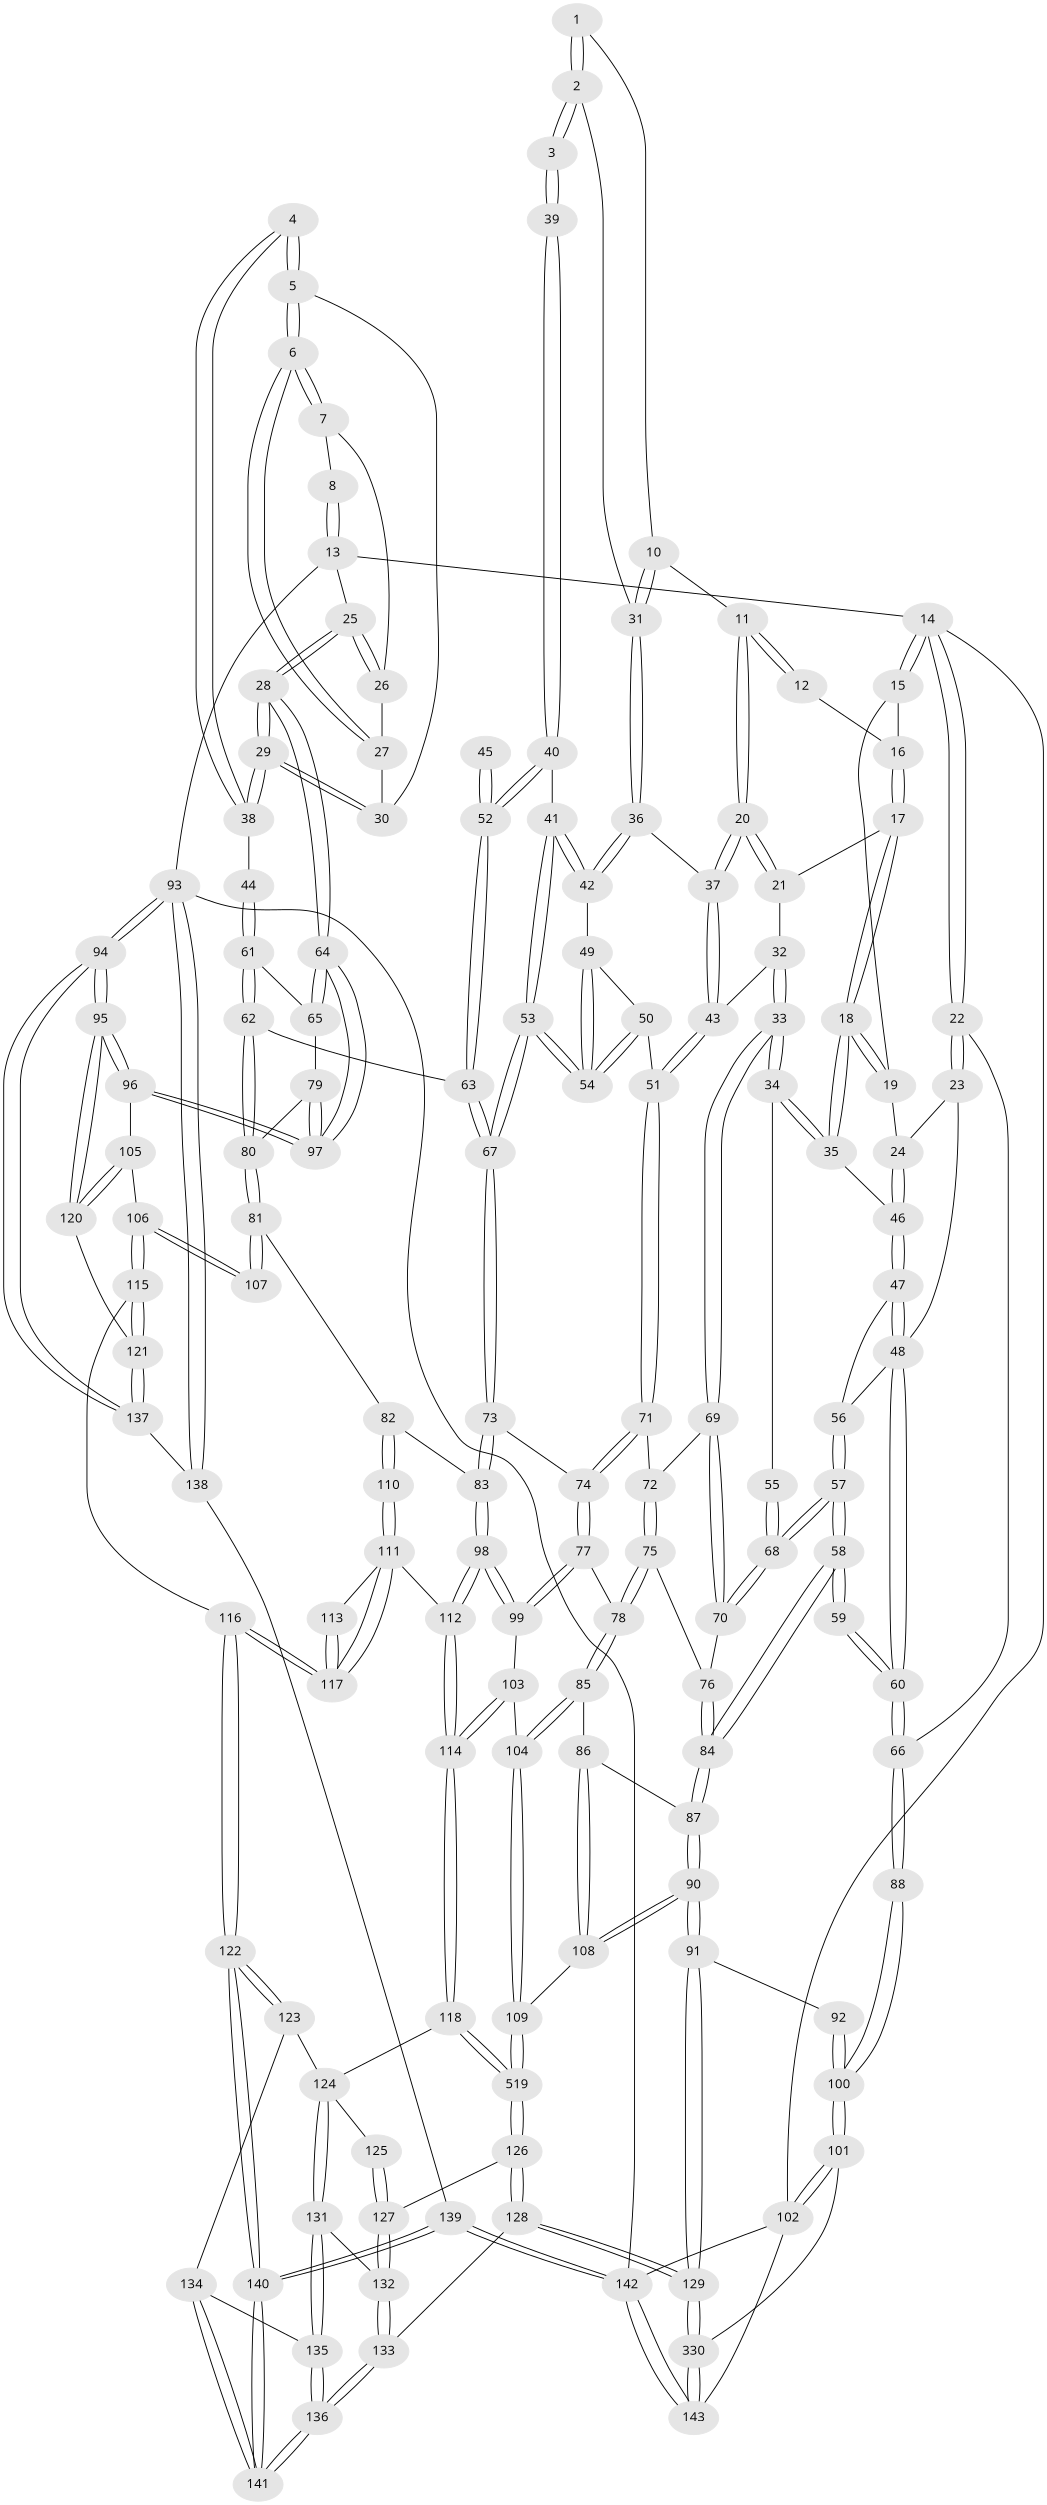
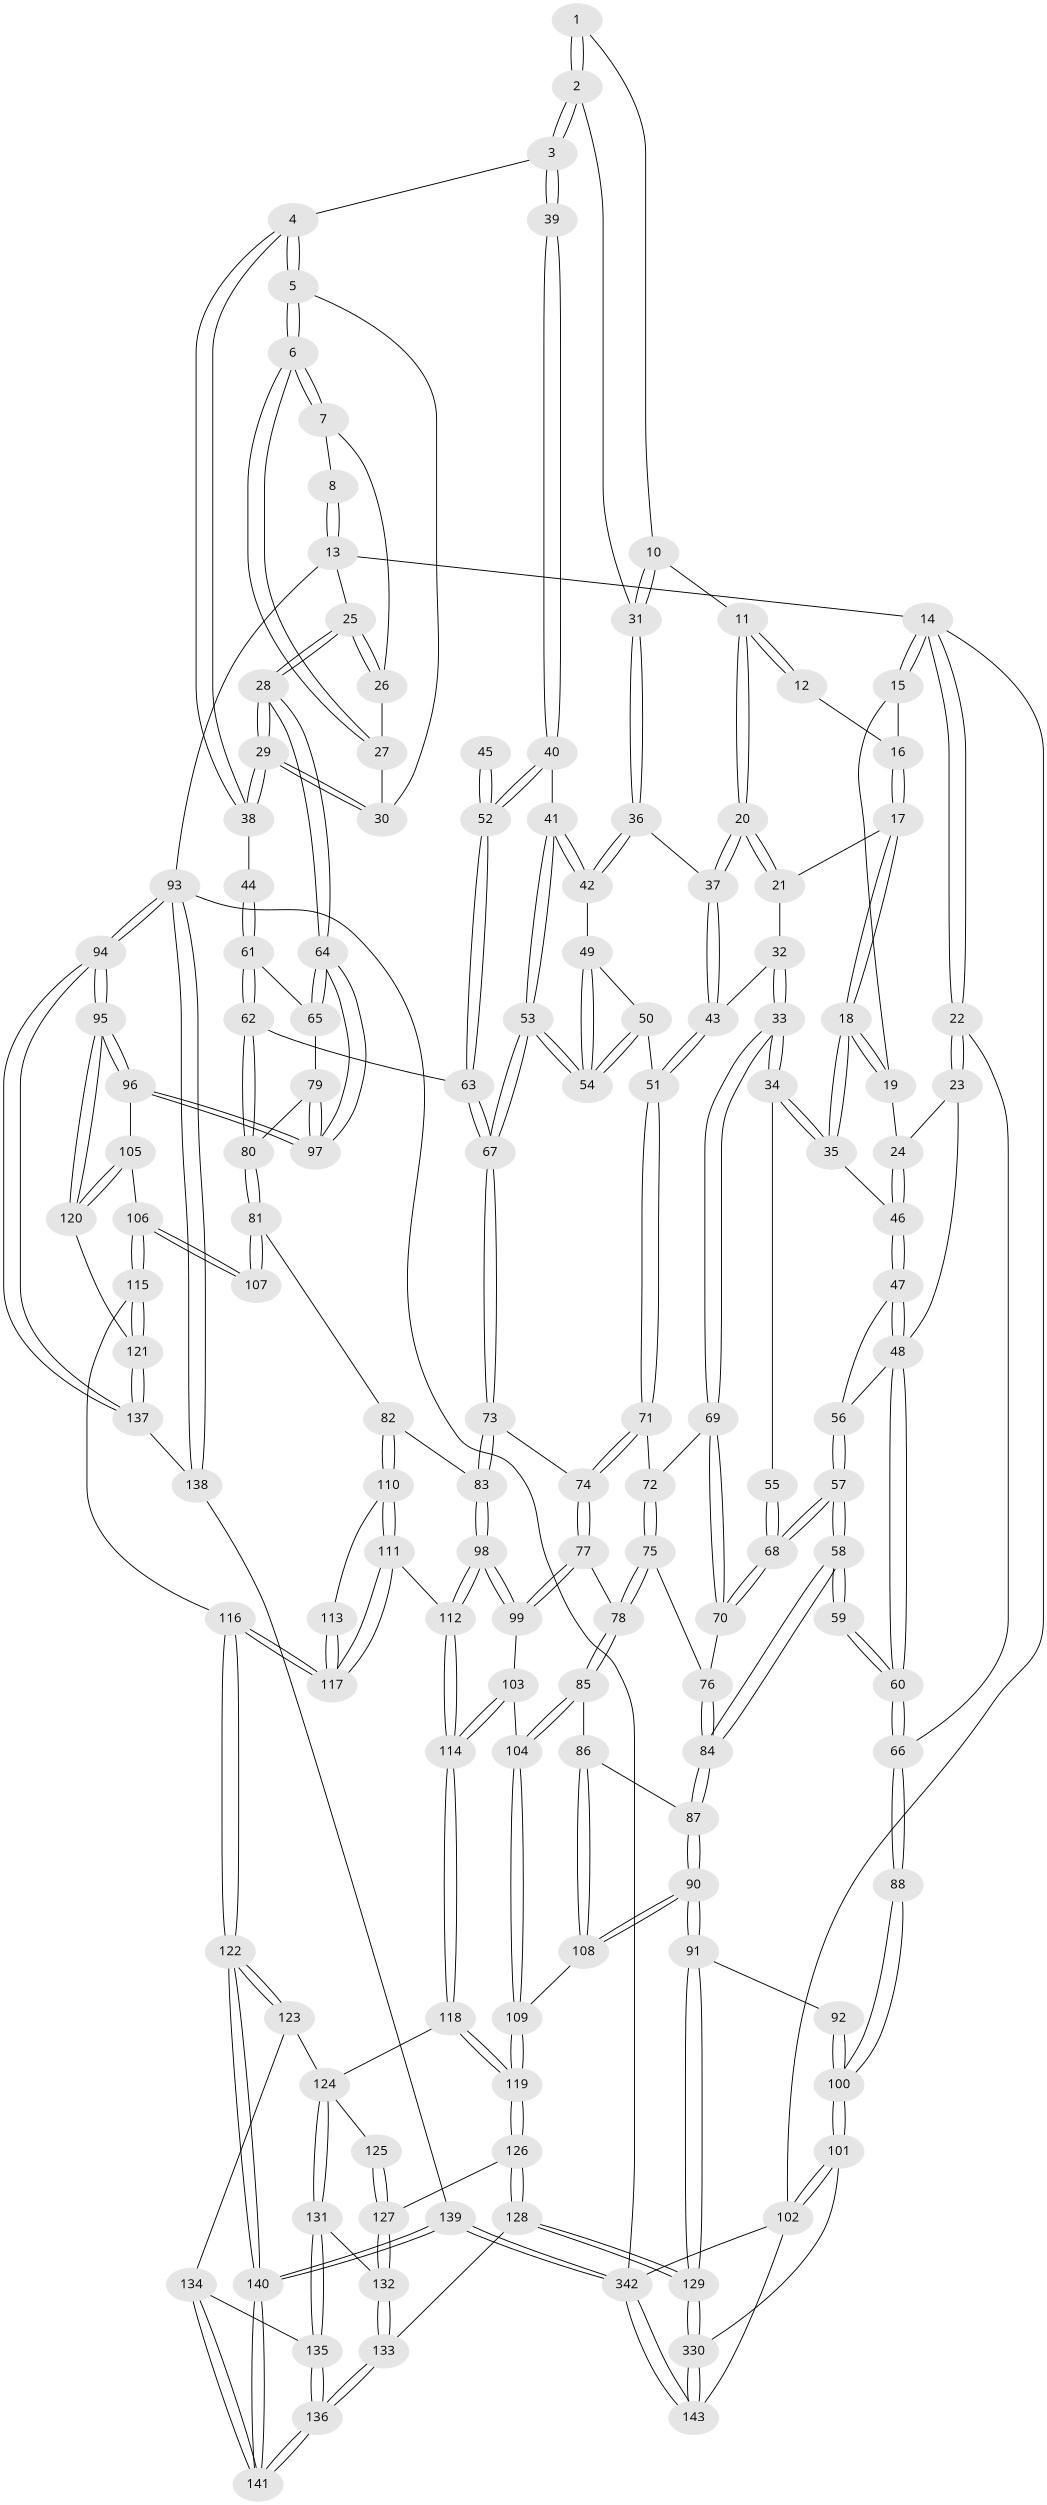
edge "3" -- "4": added
edge "111" -- "113": now "110" -- "113"
node "519": label "519" -> "119"
node "142": label "142" -> "342"
